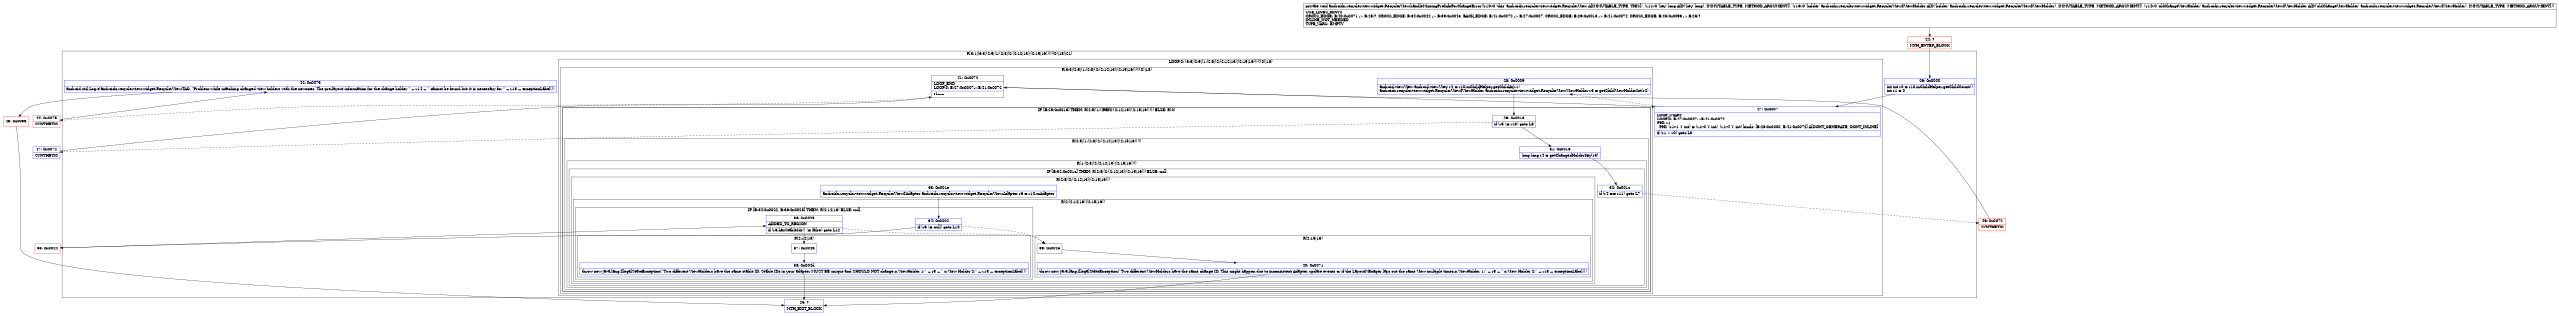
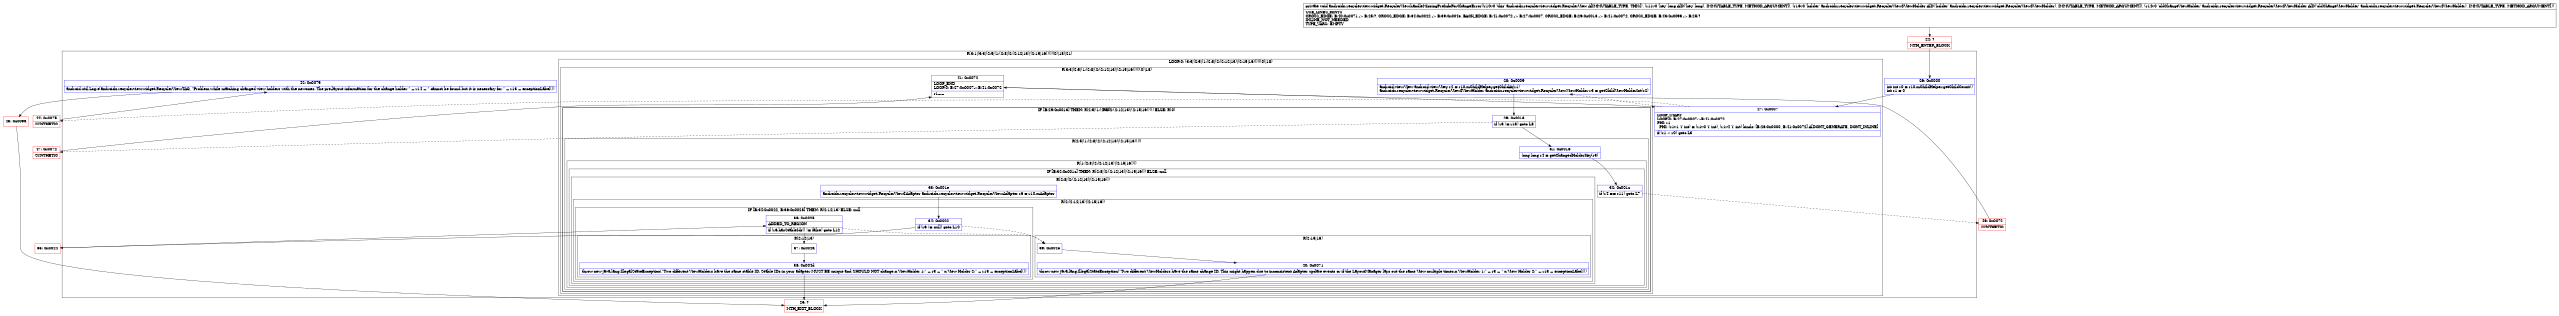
edge "41: 0x0072" -> "44: 0x0075": now "27: 0x0007" -> "44: 0x0075"
node "47: 0x0072": color blue -> red
node "25: ?": color blue -> red
